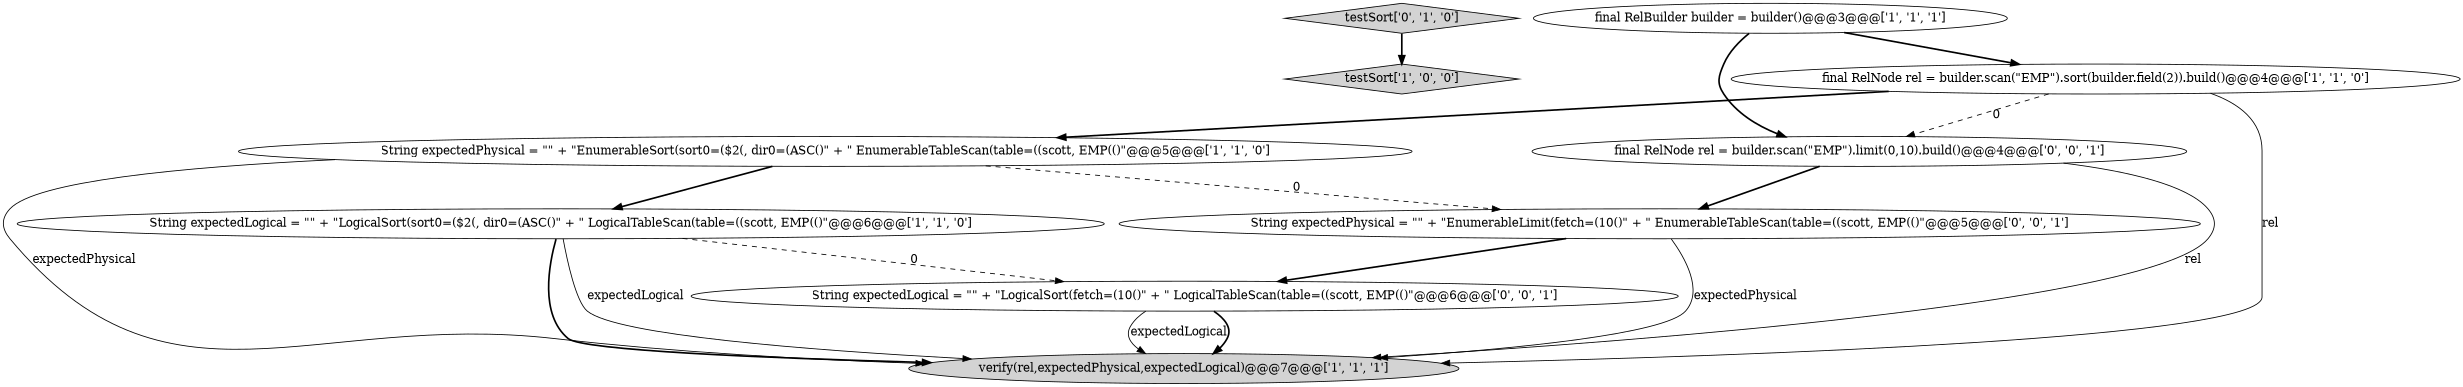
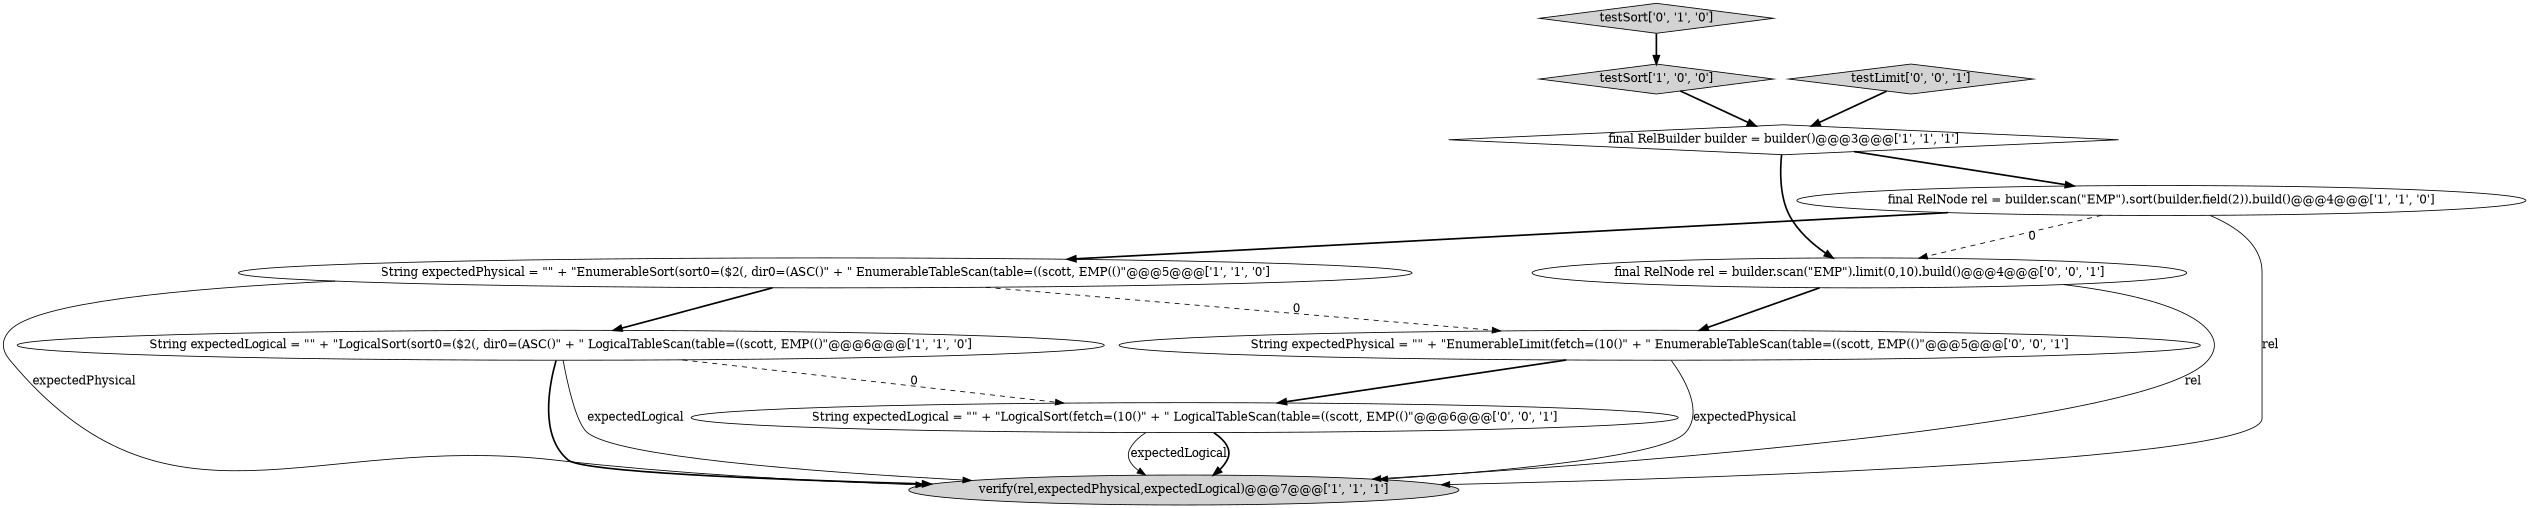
node "final RelBuilder builder = builder()@@@3@@@['1', '1', '1']": shape ellipse -> diamond
node "testLimit['0', '0', '1']": added
edge "testSort['1', '0', '0']" -> "final RelBuilder builder = builder()@@@3@@@['1', '1', '1']": added
